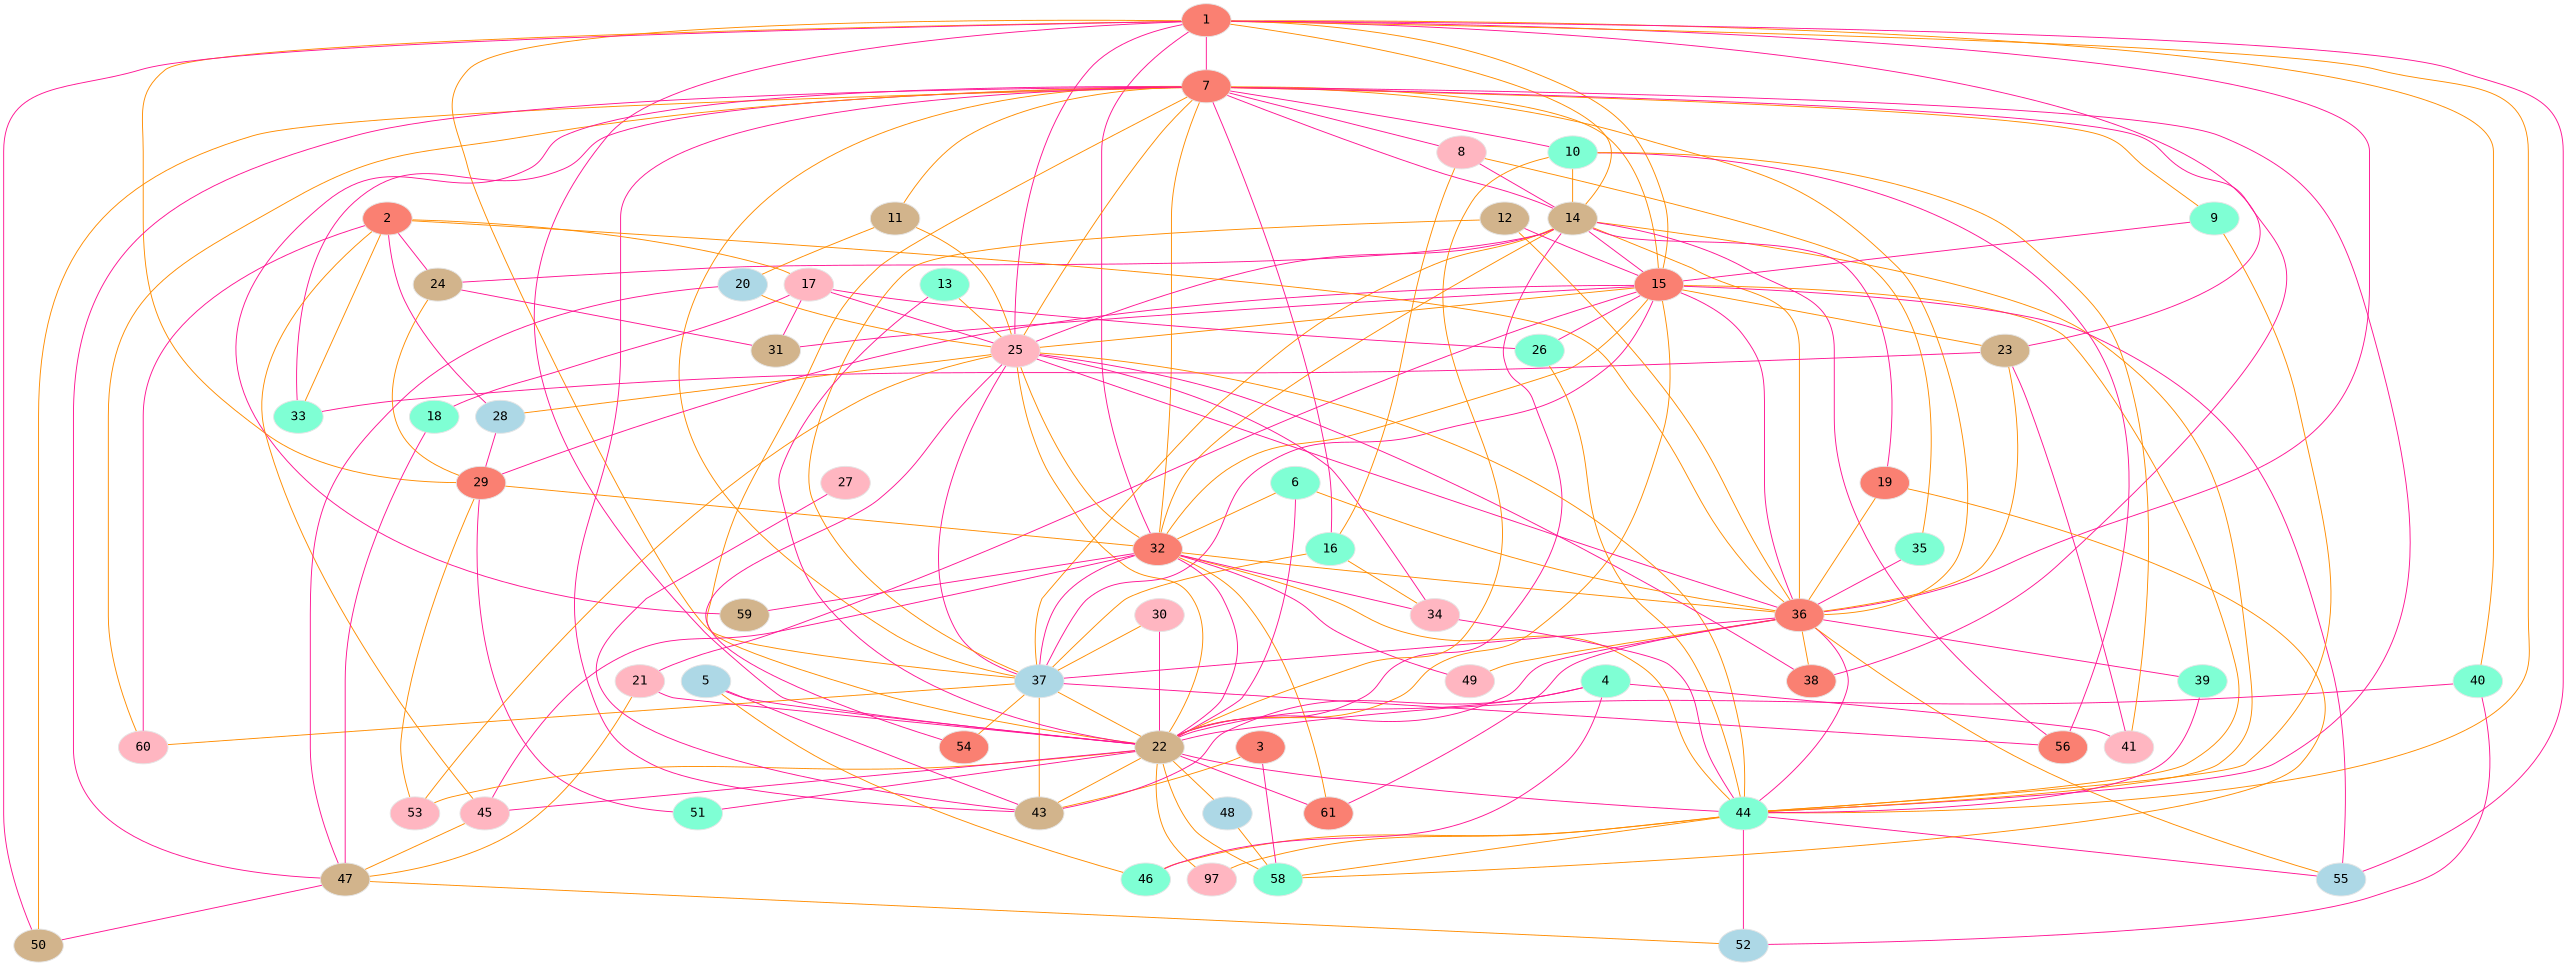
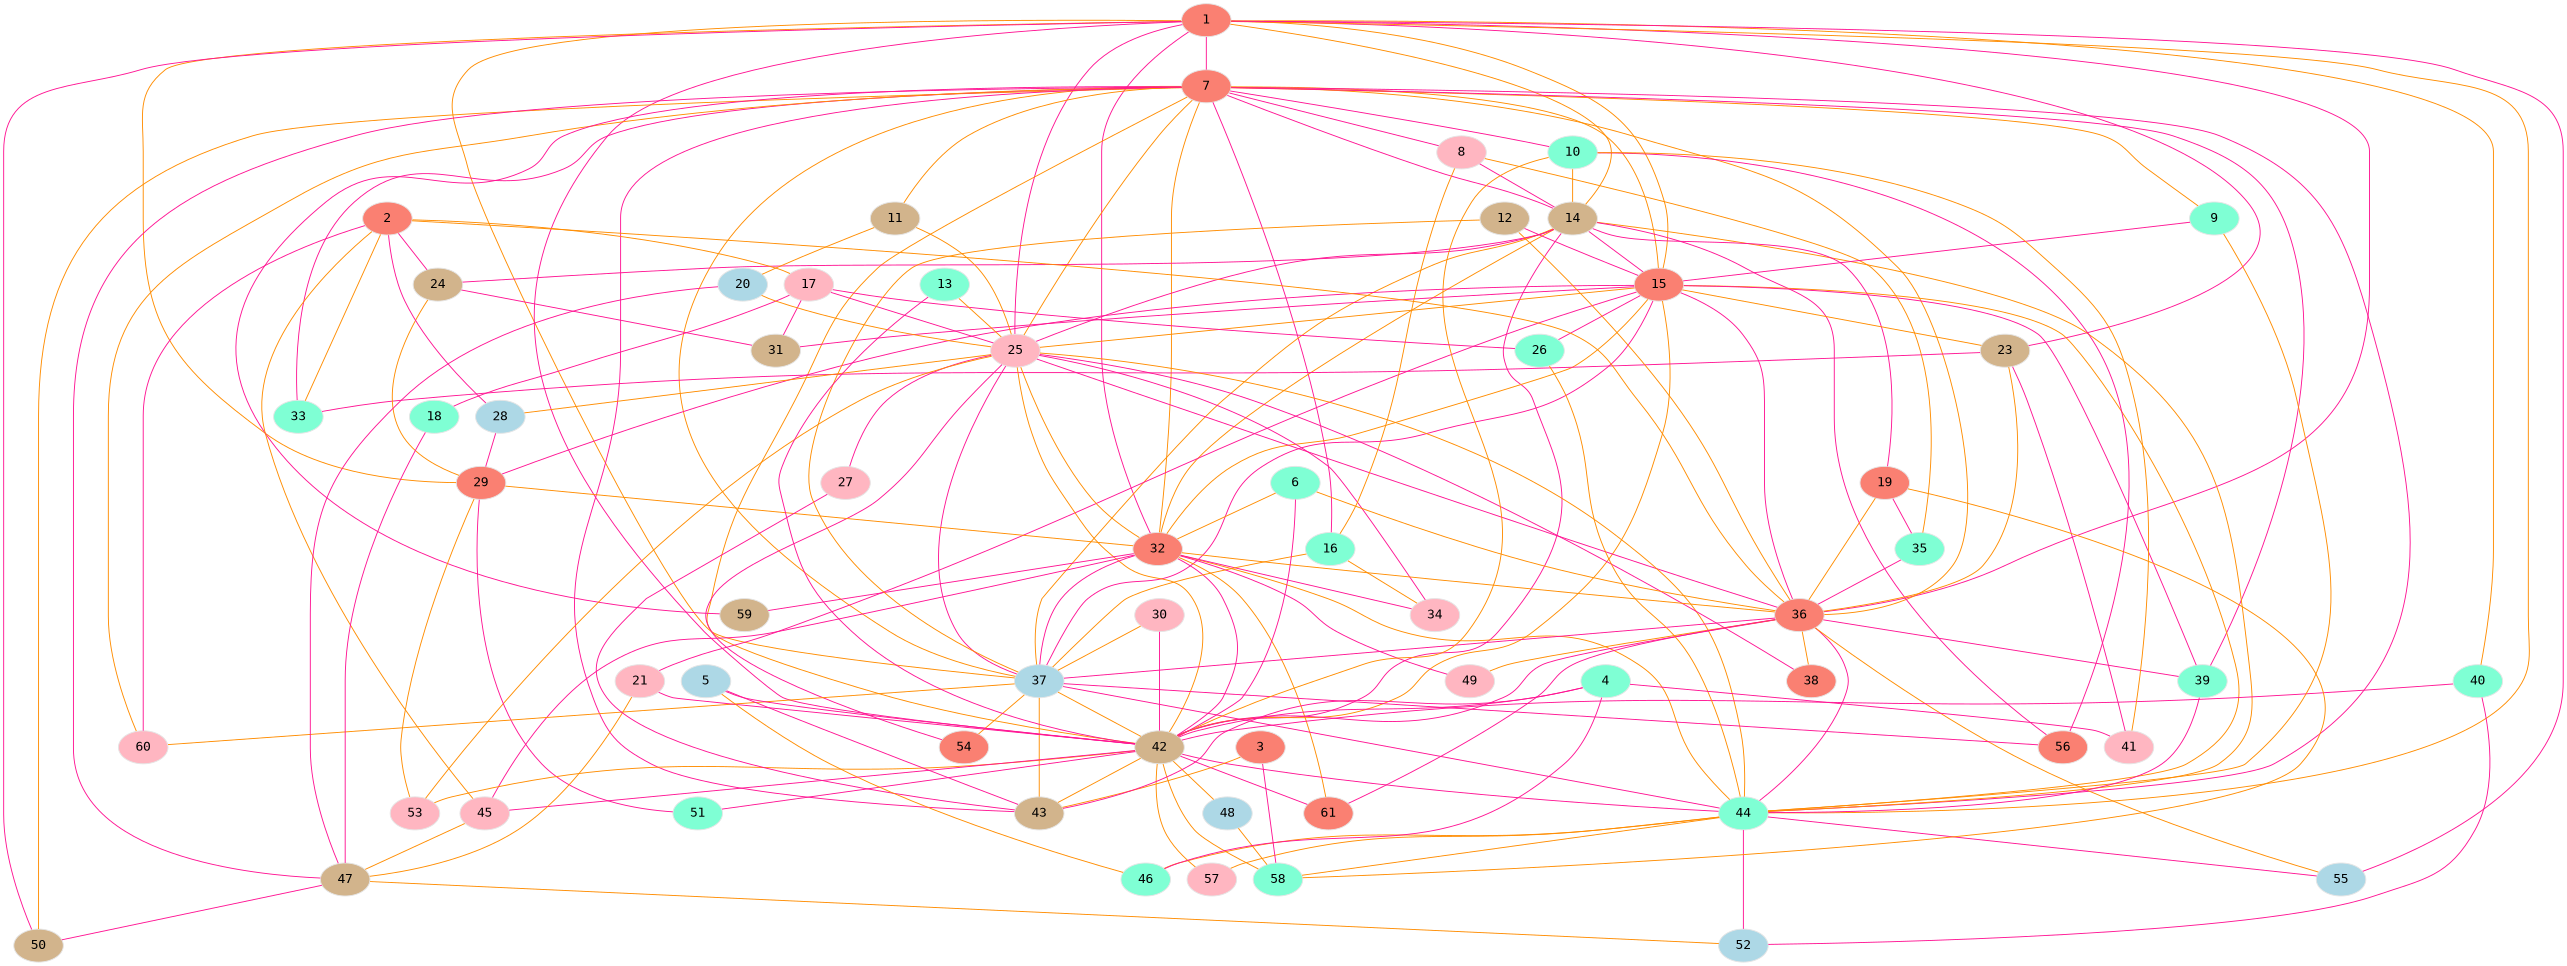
edge "7" -- "38": now "7" -- "39"
edge "14" -- "36": removed
edge "25" -- "27": added
edge "15" -- "55": now "15" -- "39"
edge "19" -- "35": added
edge "34" -- "44": now "37" -- "44"
node "22": label "22" -> "42"
node "97": label "97" -> "57"
